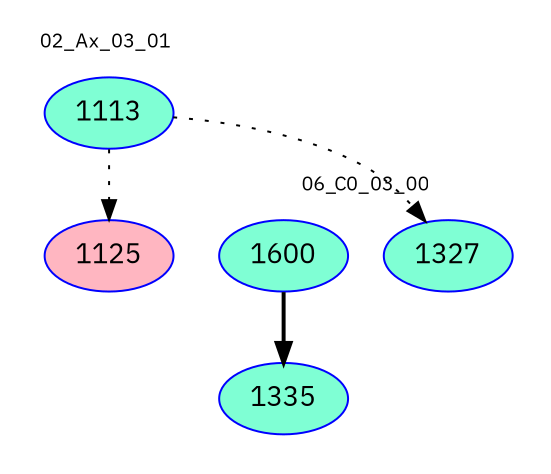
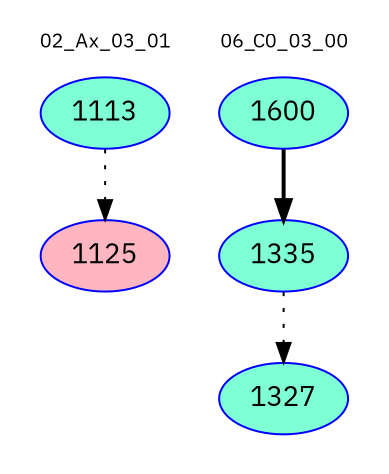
edge "1113" -> "1327": now "1335" -> "1327"
